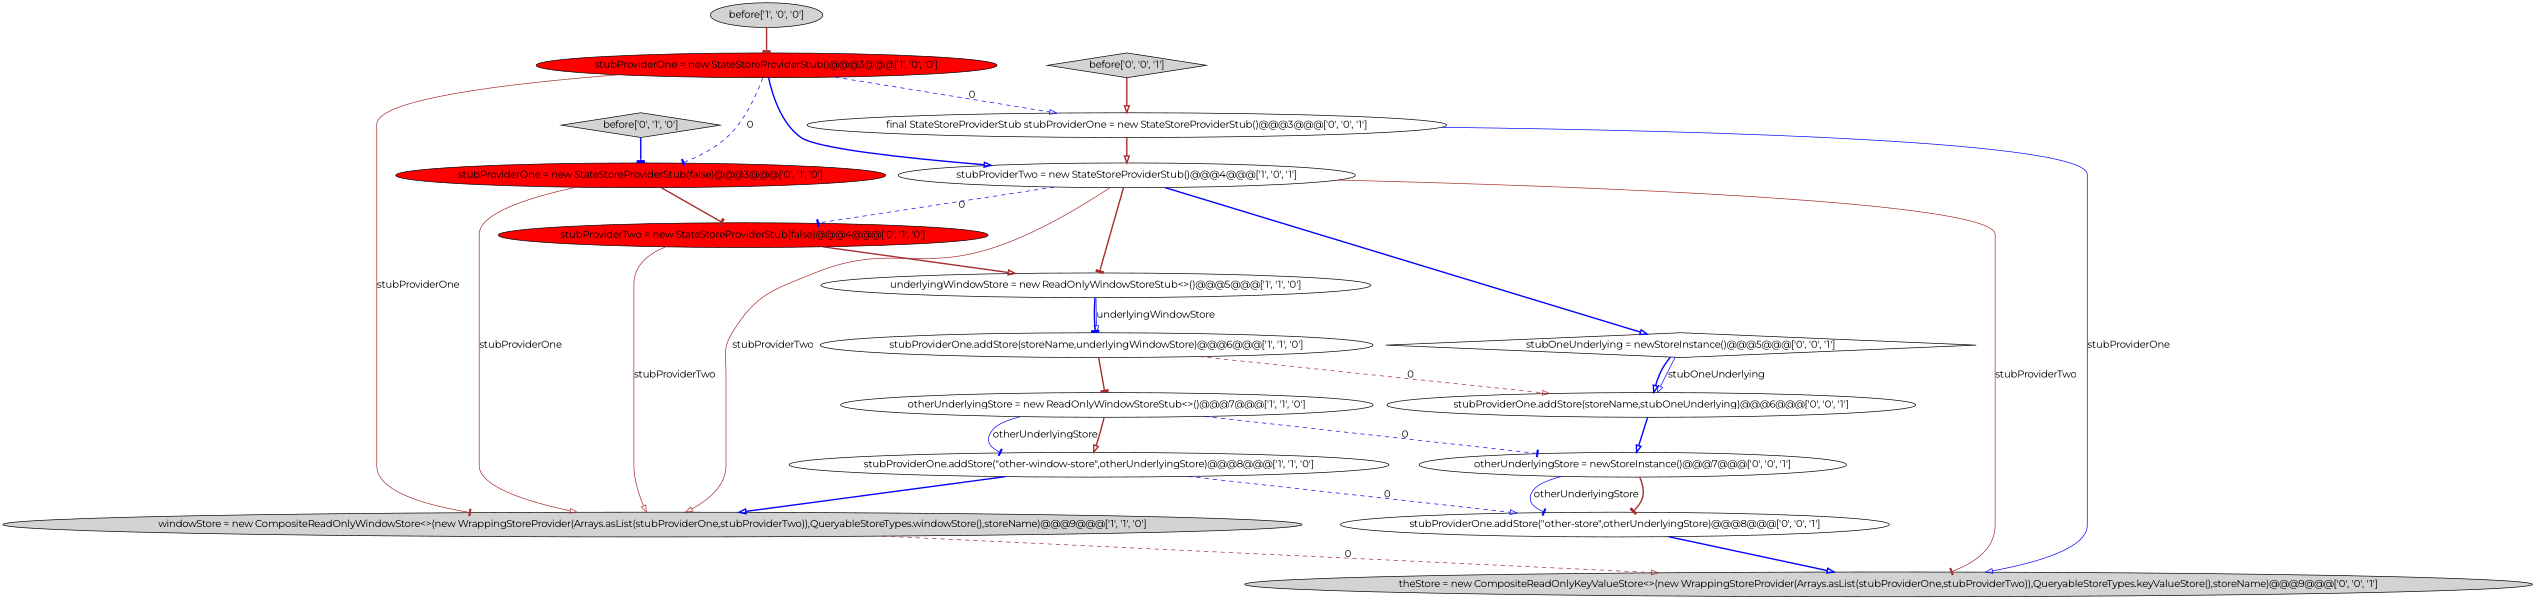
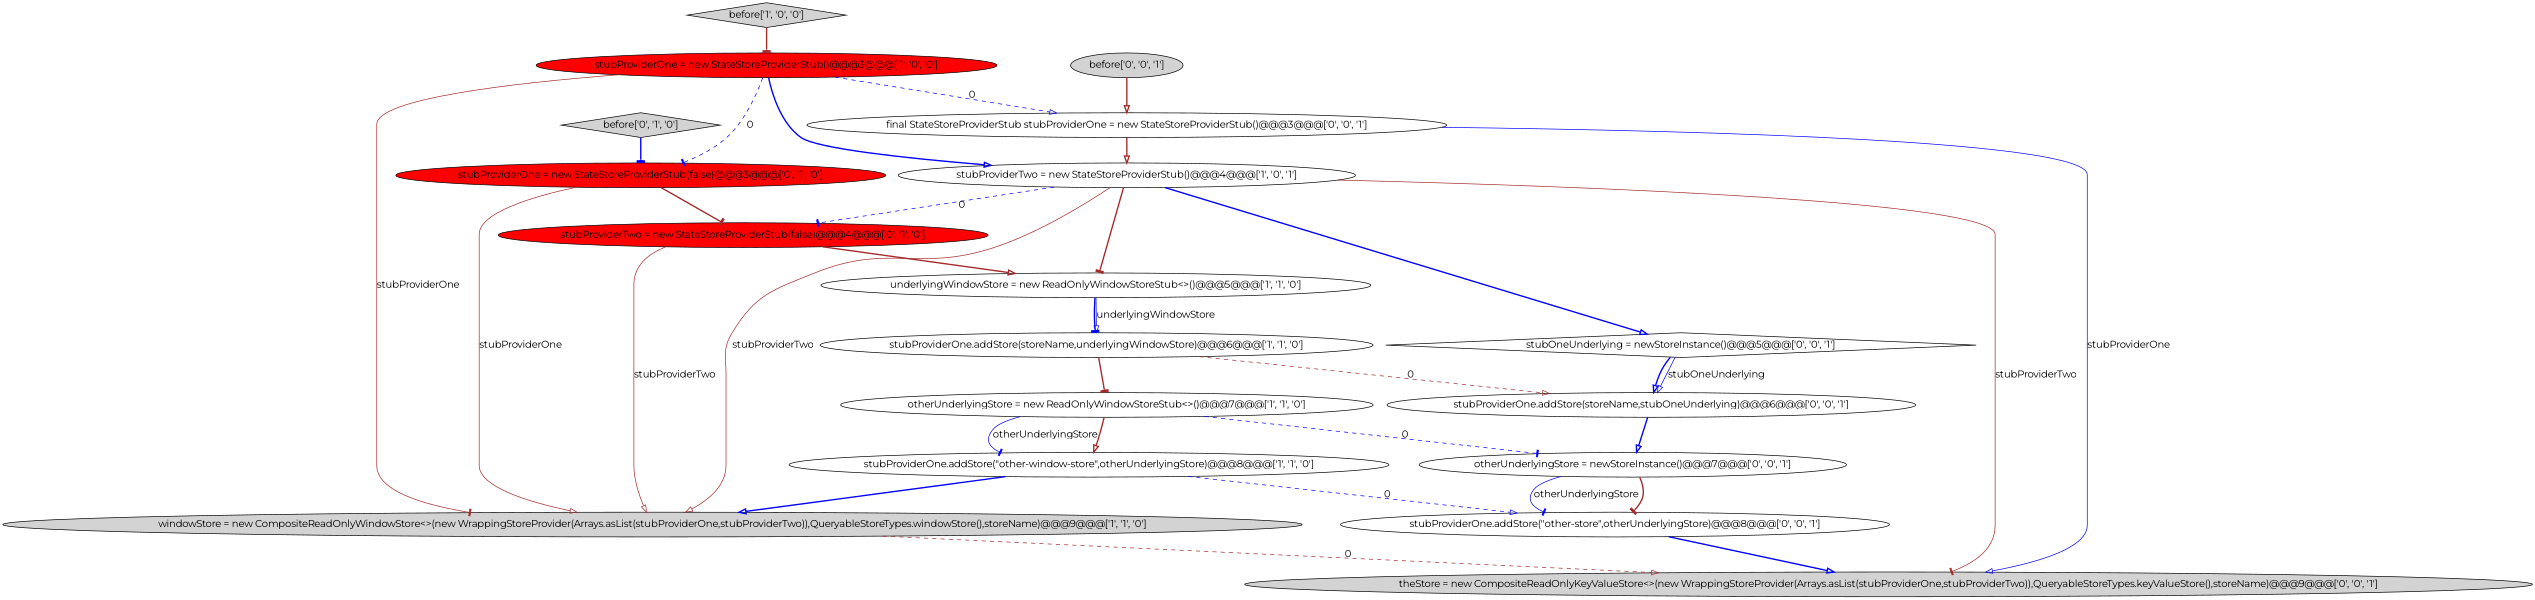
node "before['1', '0', '0']": shape ellipse -> diamond
node "before['0', '0', '1']": shape diamond -> ellipse
